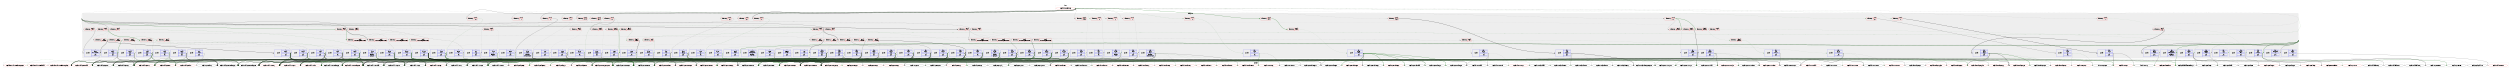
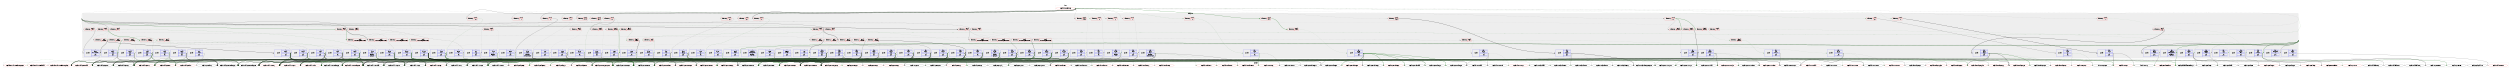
node "portage://dev-libs/openssl-3.1.6": removed
